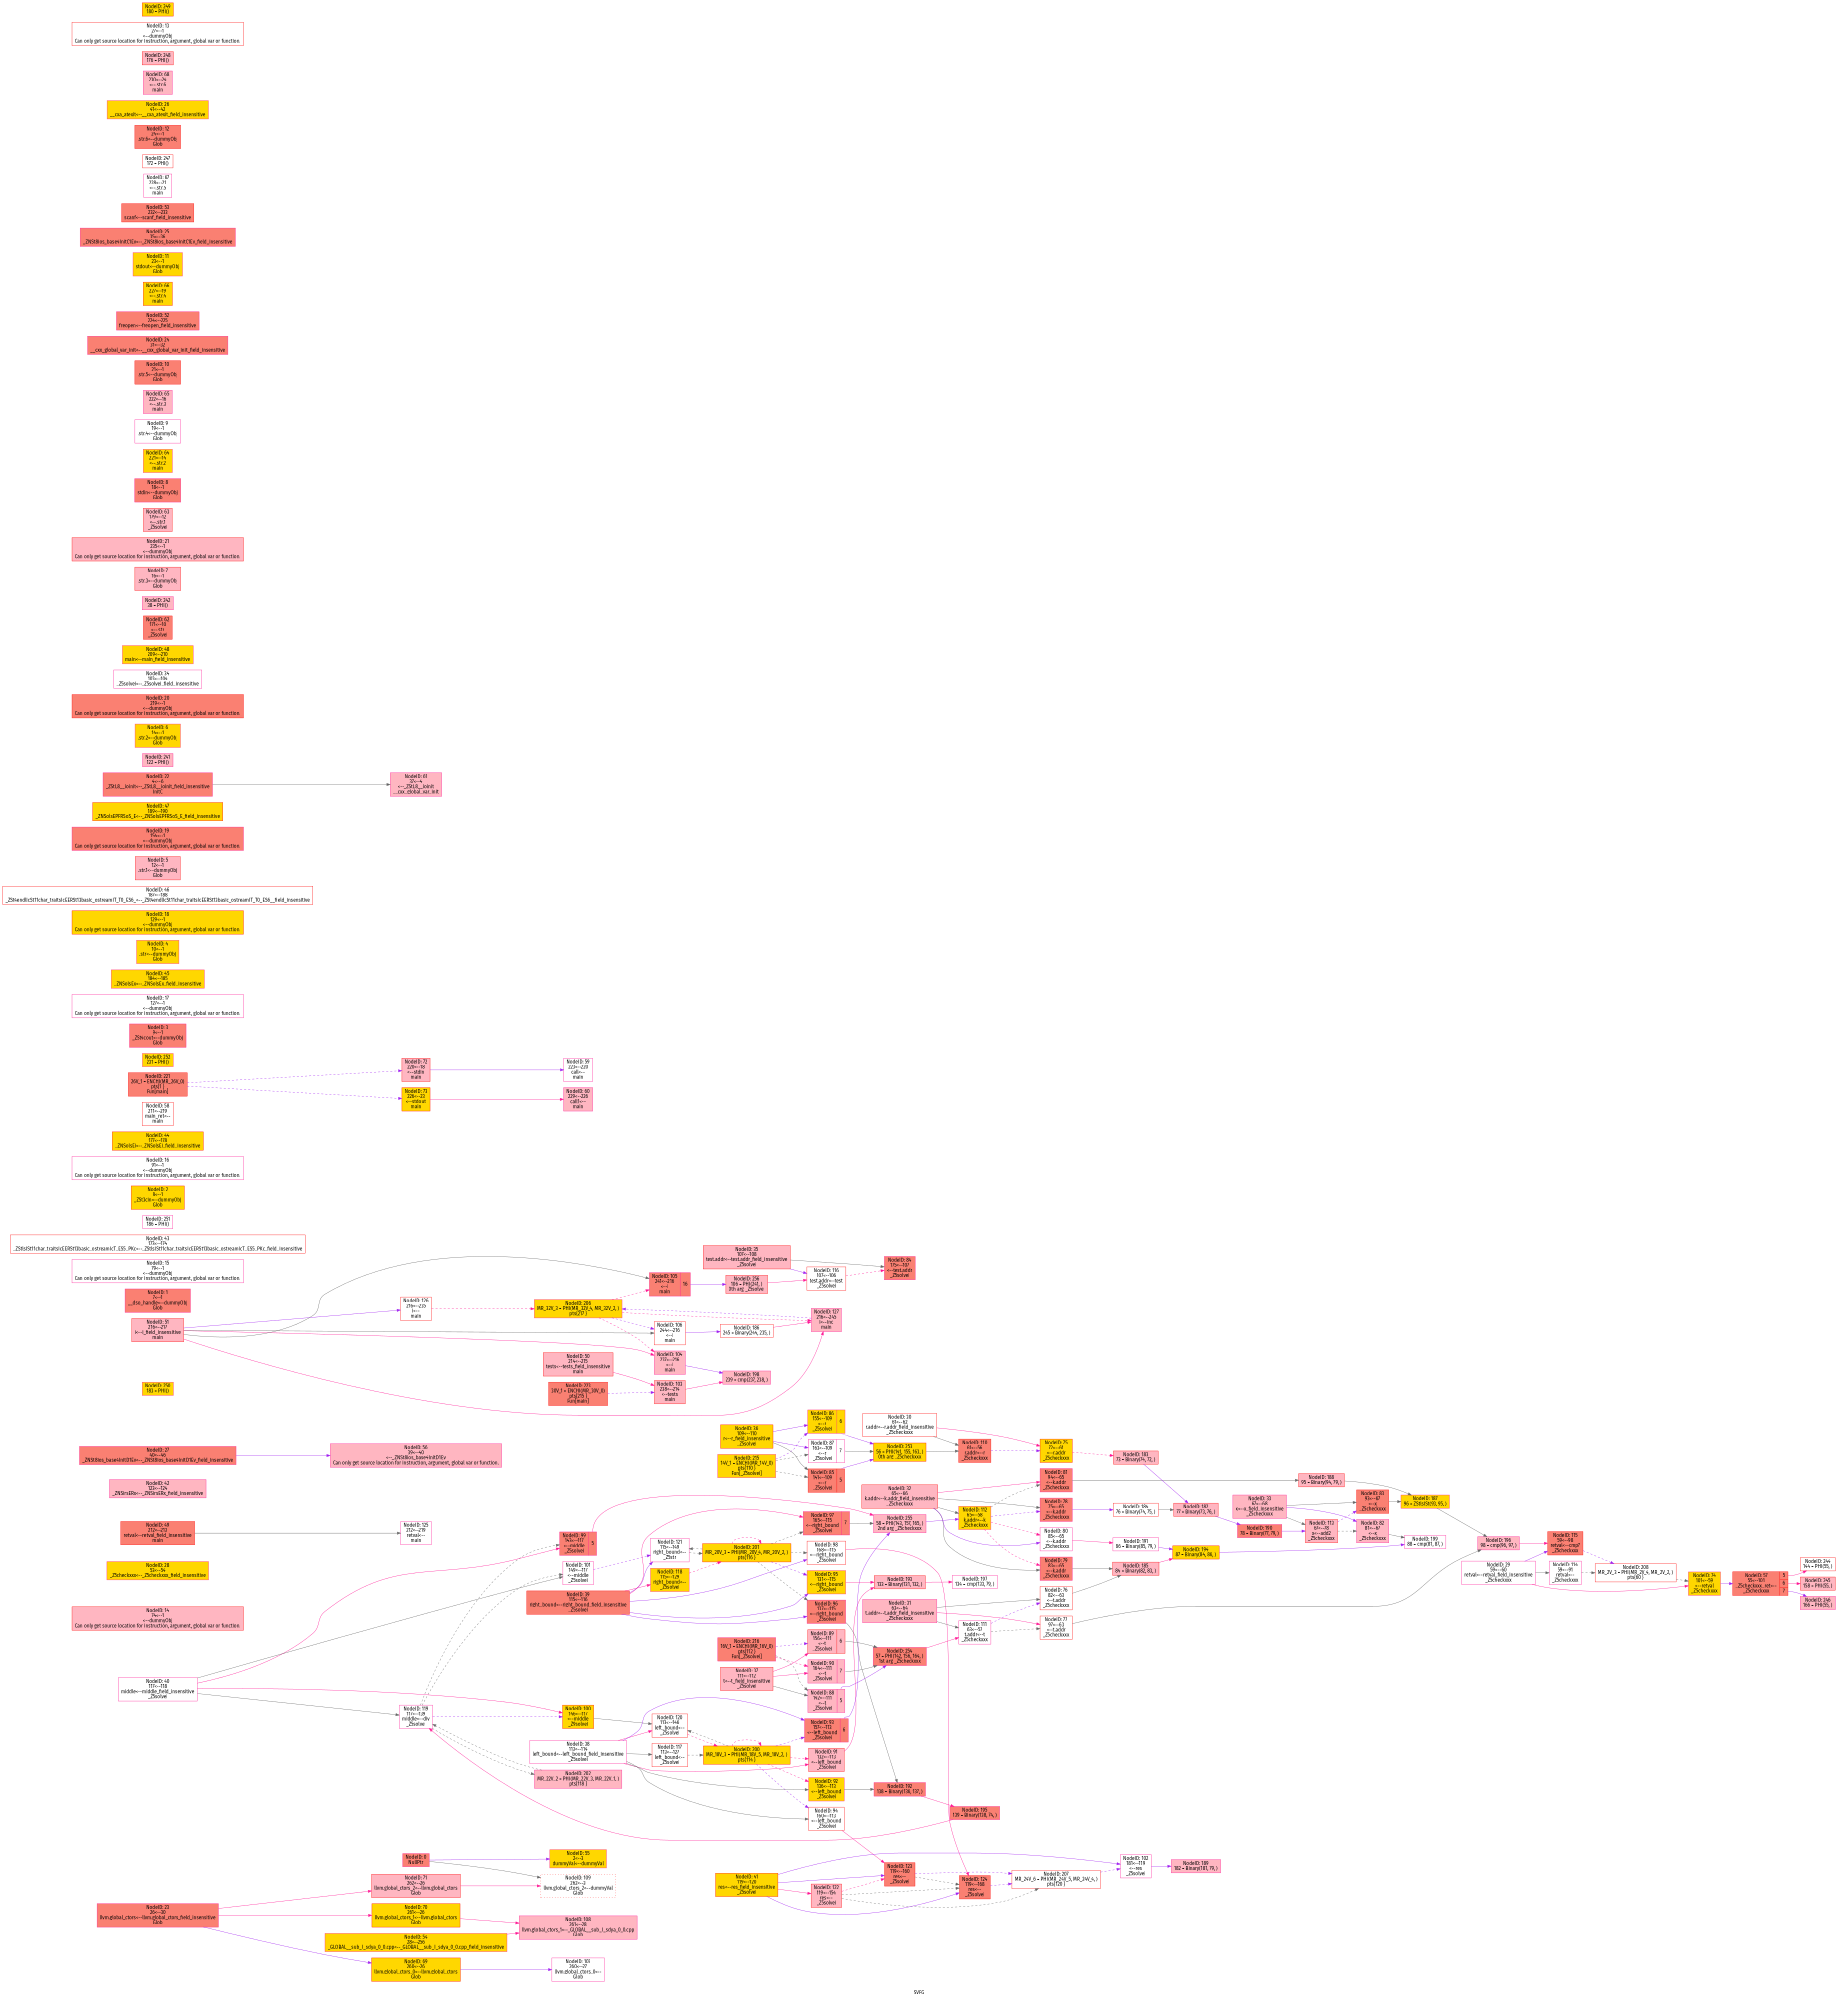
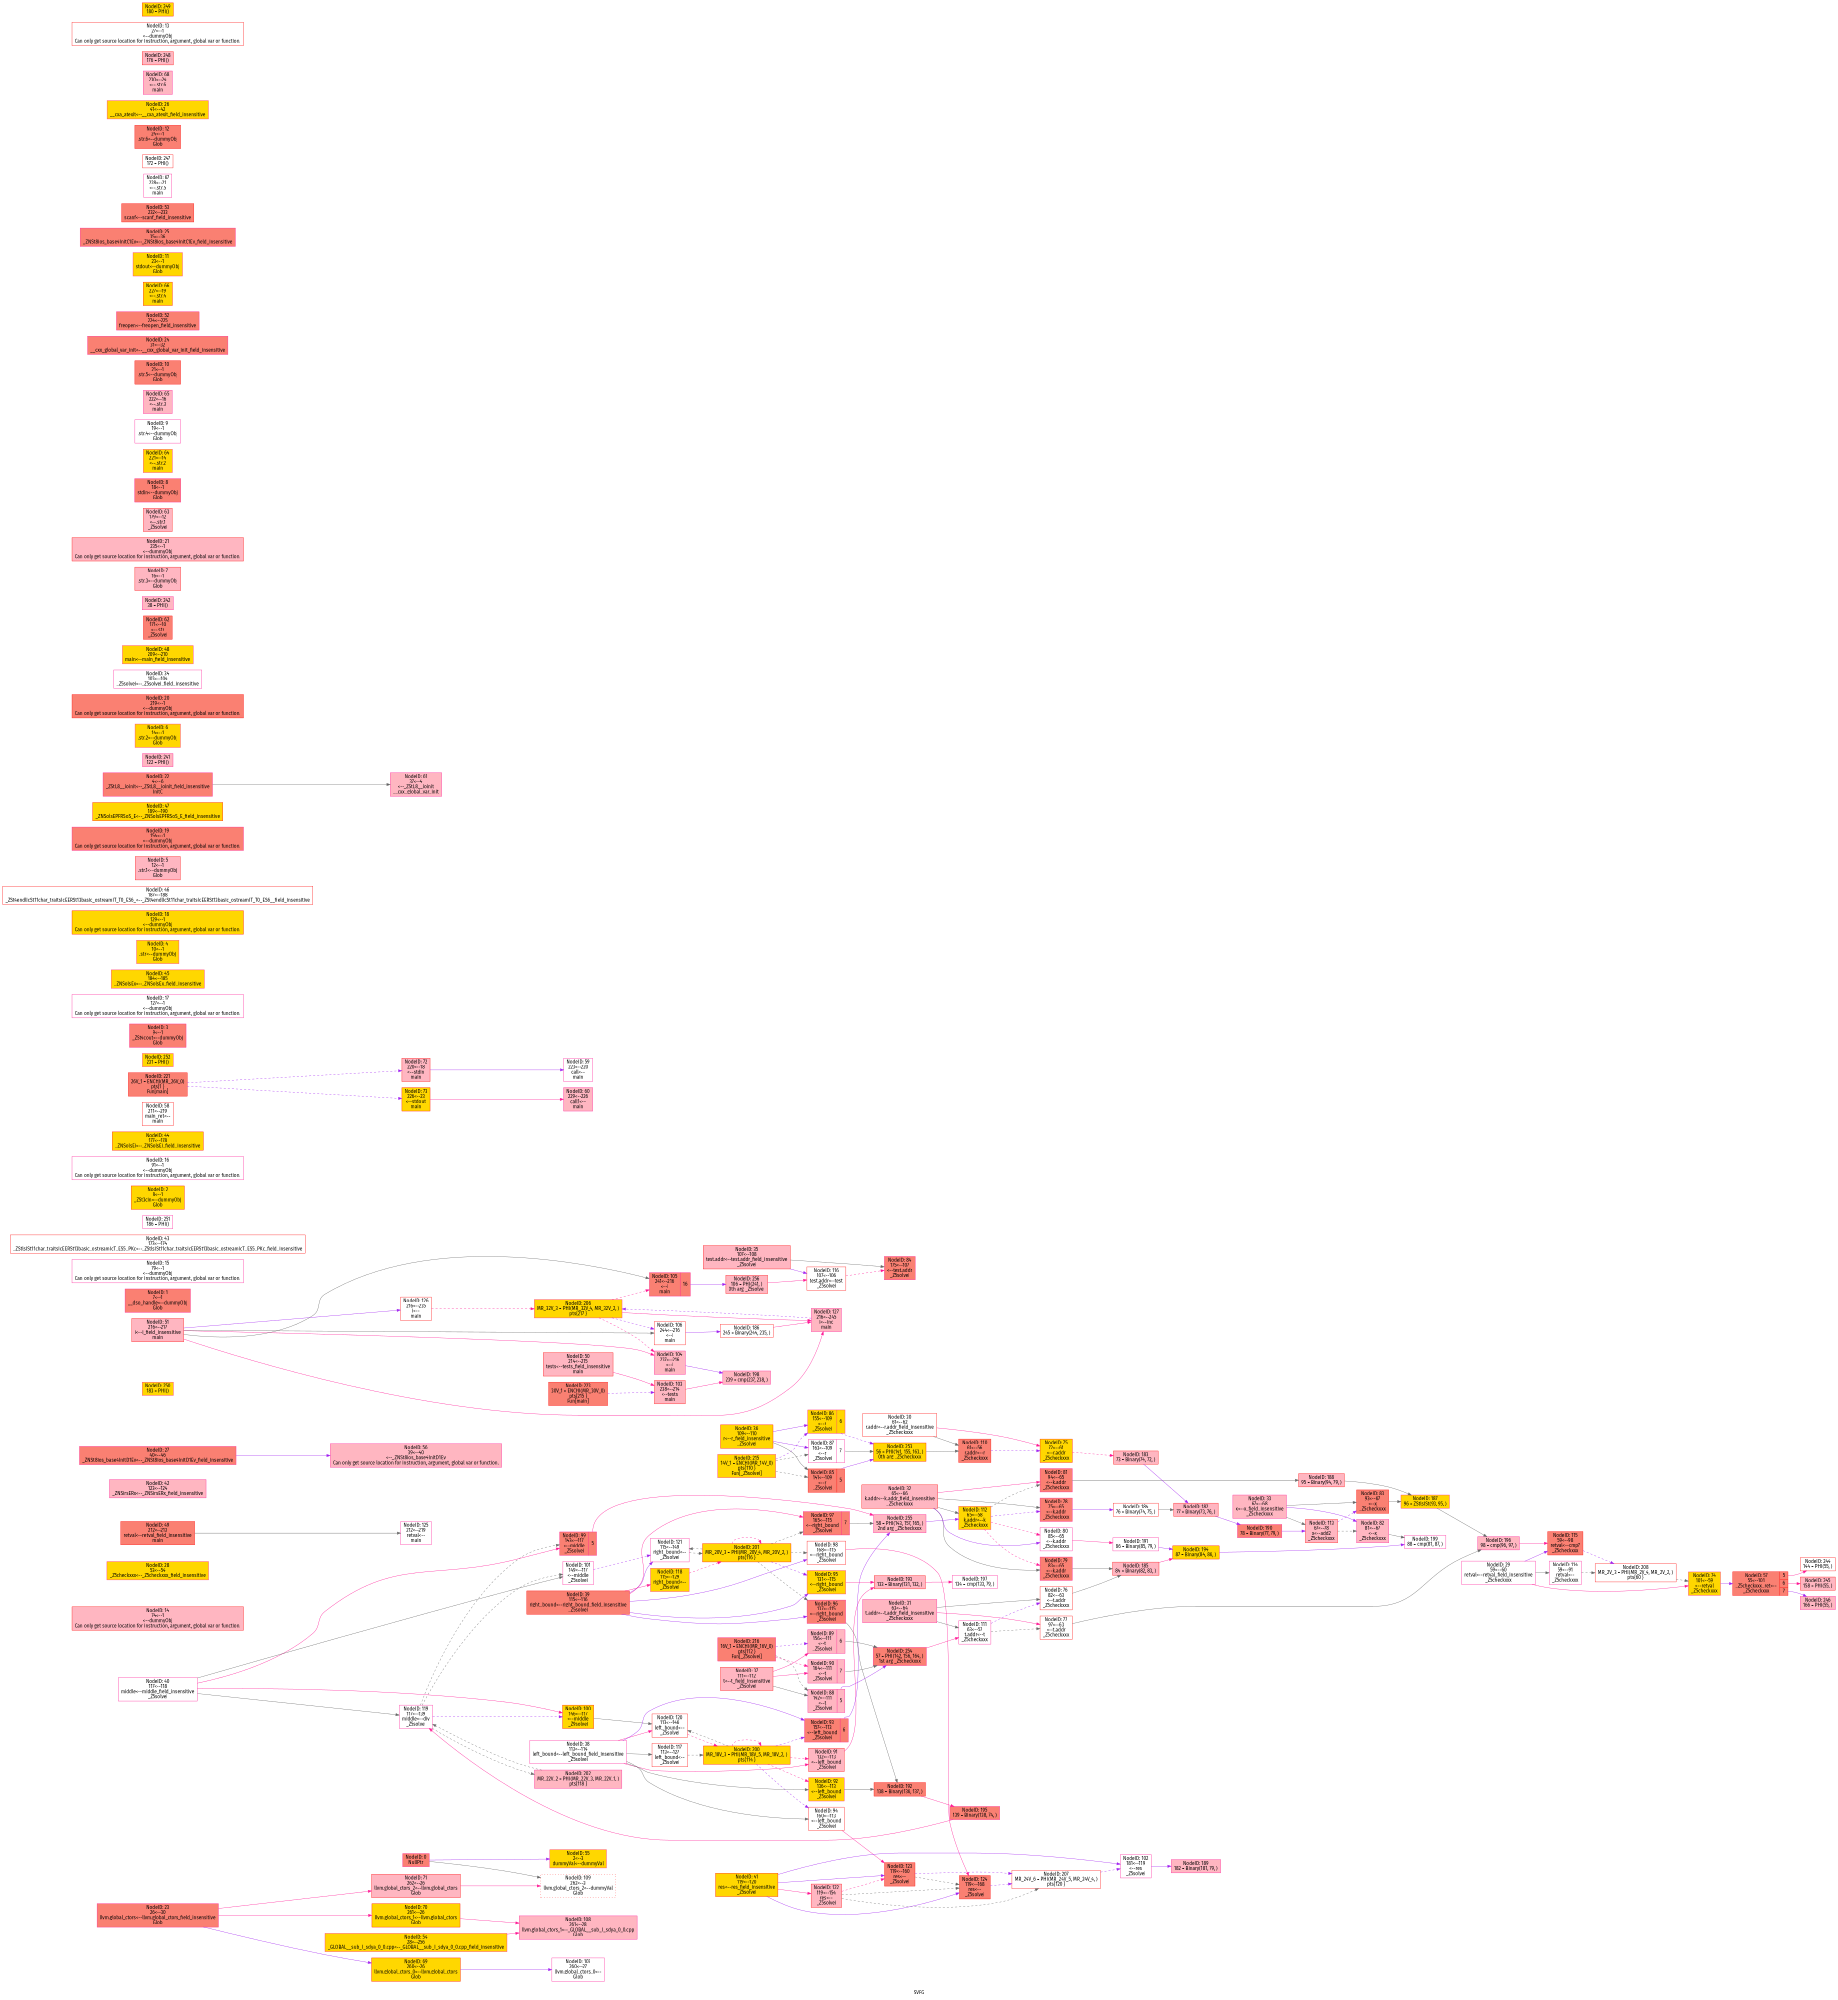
edge "NodeID: 206" -> "NodeID: 127": style dashed -> solid
edge "NodeID: 86" -> "NodeID: 253": style solid -> dashed
node "NodeID: 121": text "_Z5str" -> "_Z5solvei"
node "NodeID: 89": color red -> deeppink
node "NodeID: 192": color deeppink -> red
